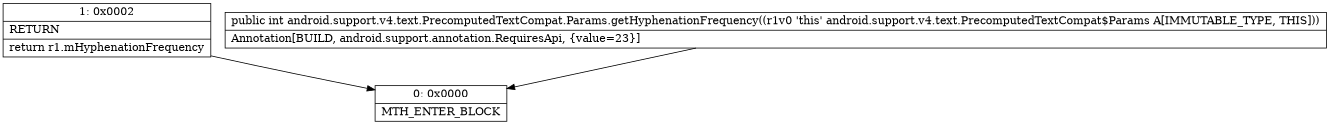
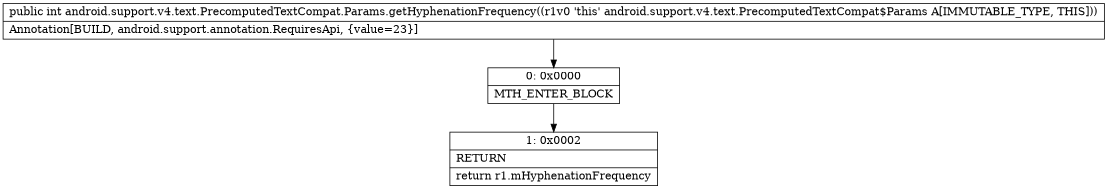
edge "1: 0x0002" -> "0: 0x0000": reversed
